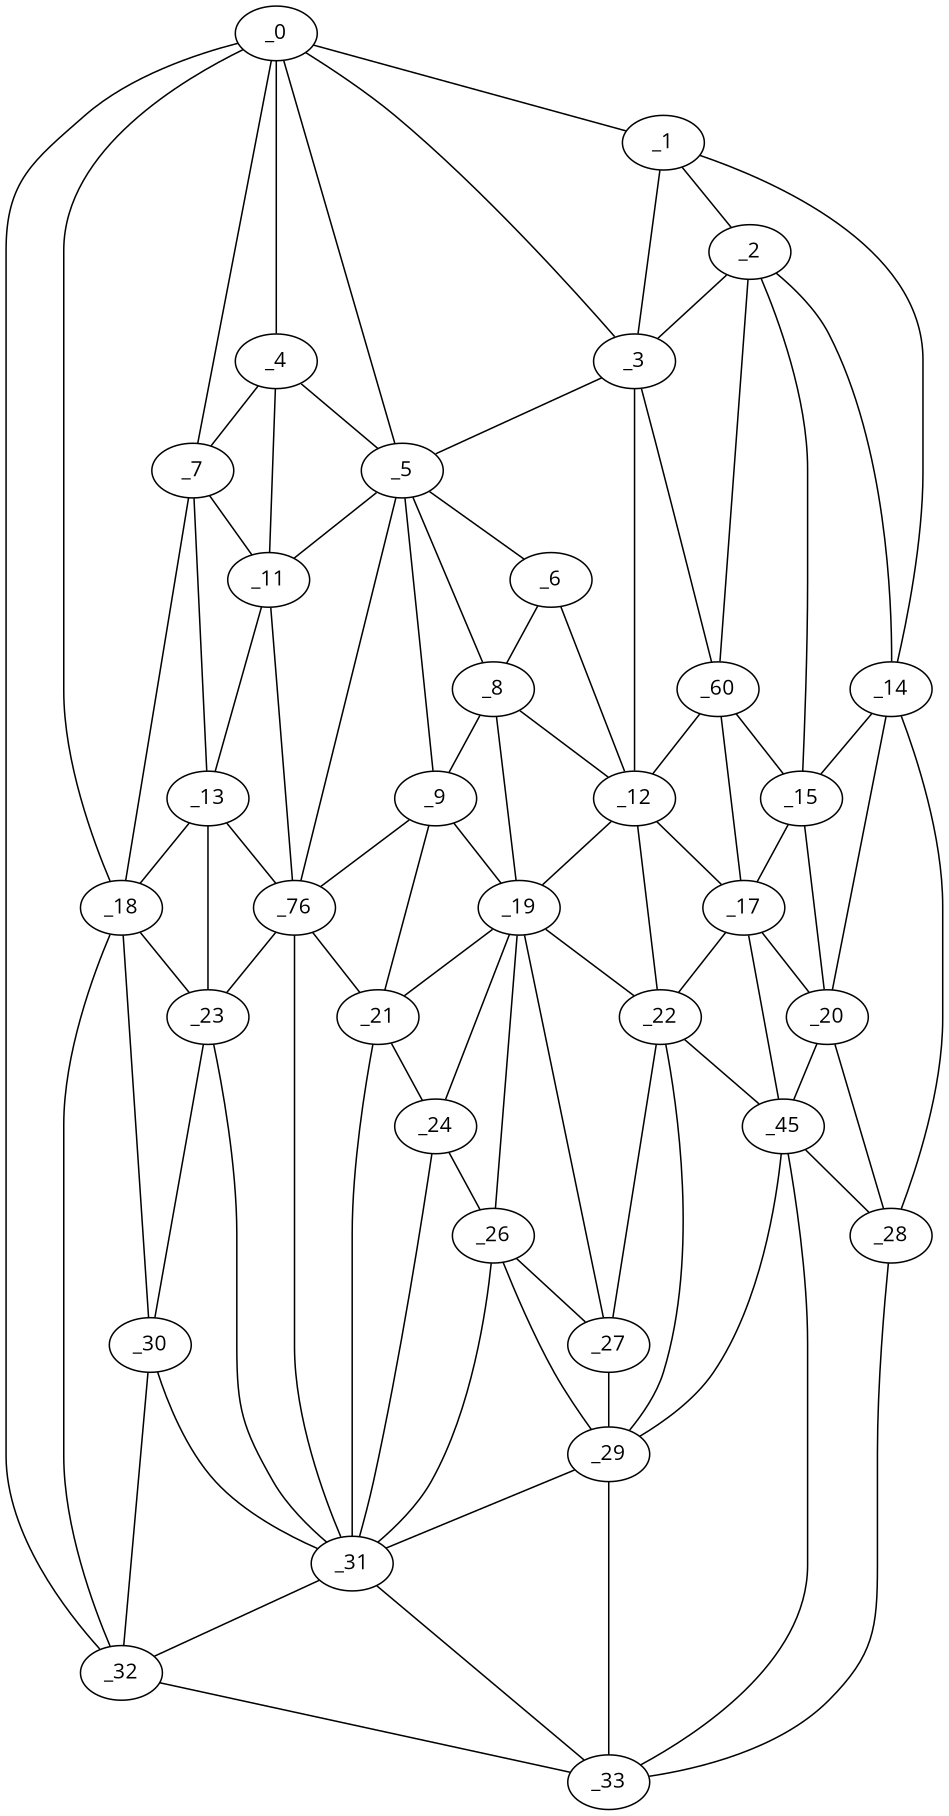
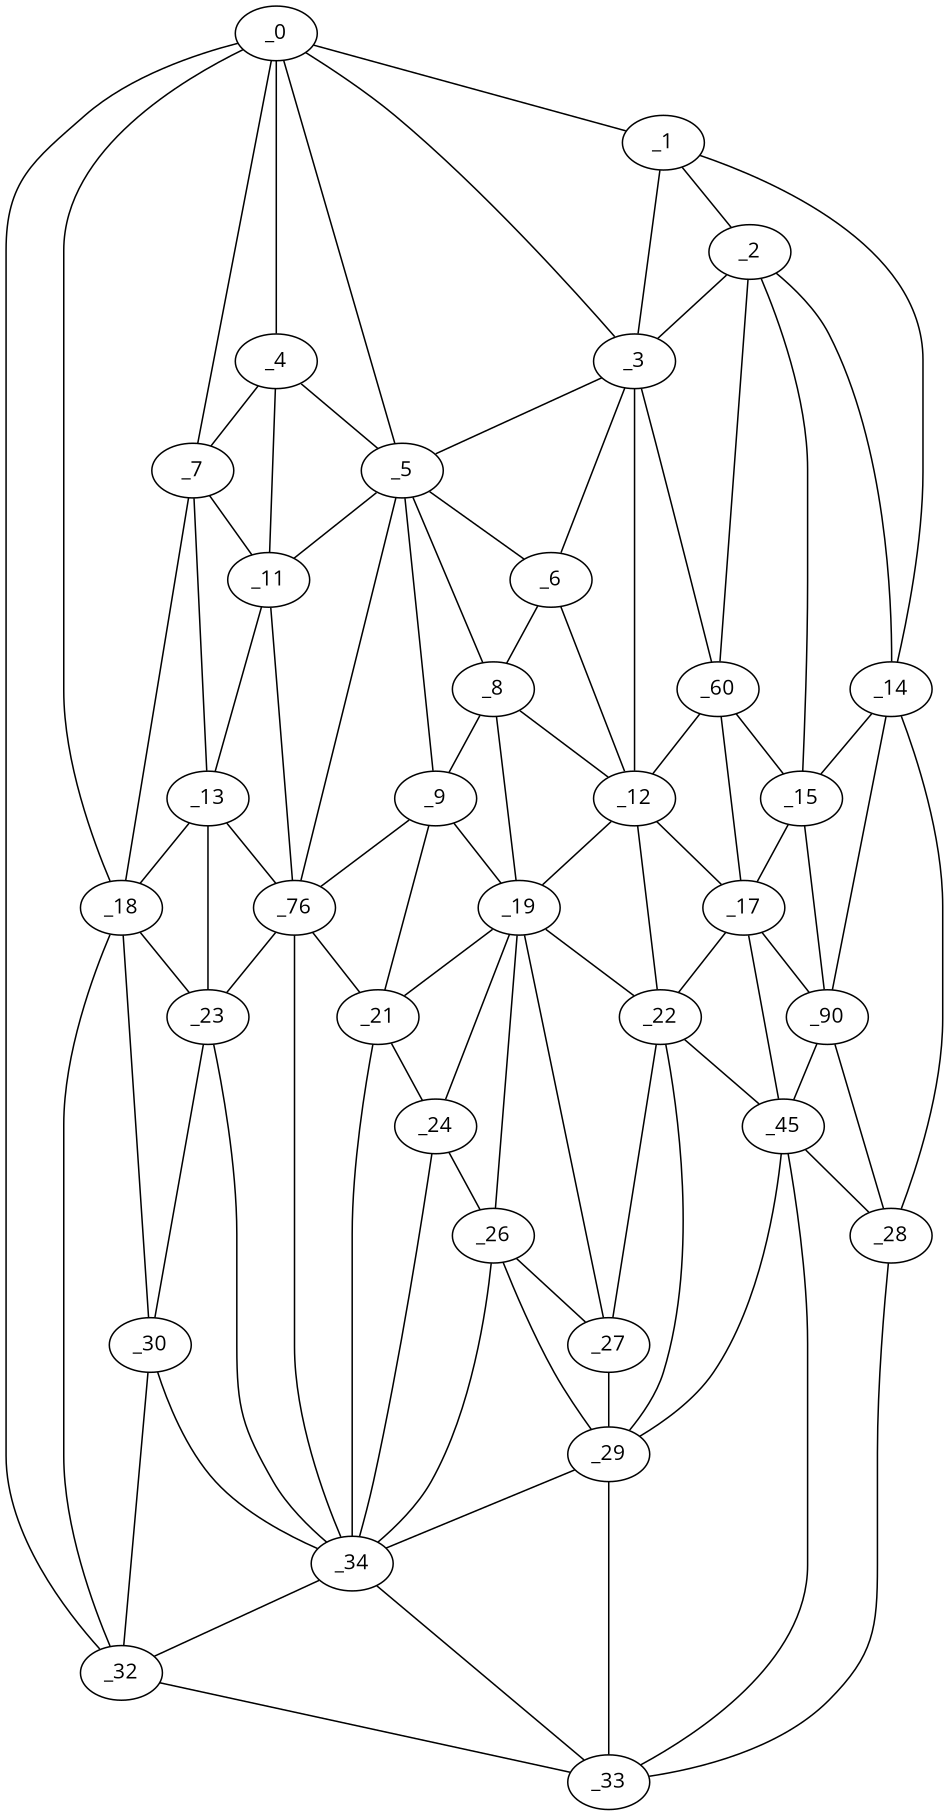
edge "_3" -- "_6": added
node "_20": label "_20" -> "_90"
node "_31": label "_31" -> "_34"
